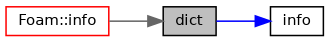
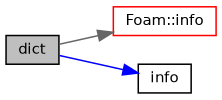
edge "Foam::info" -> "dict": reversed
